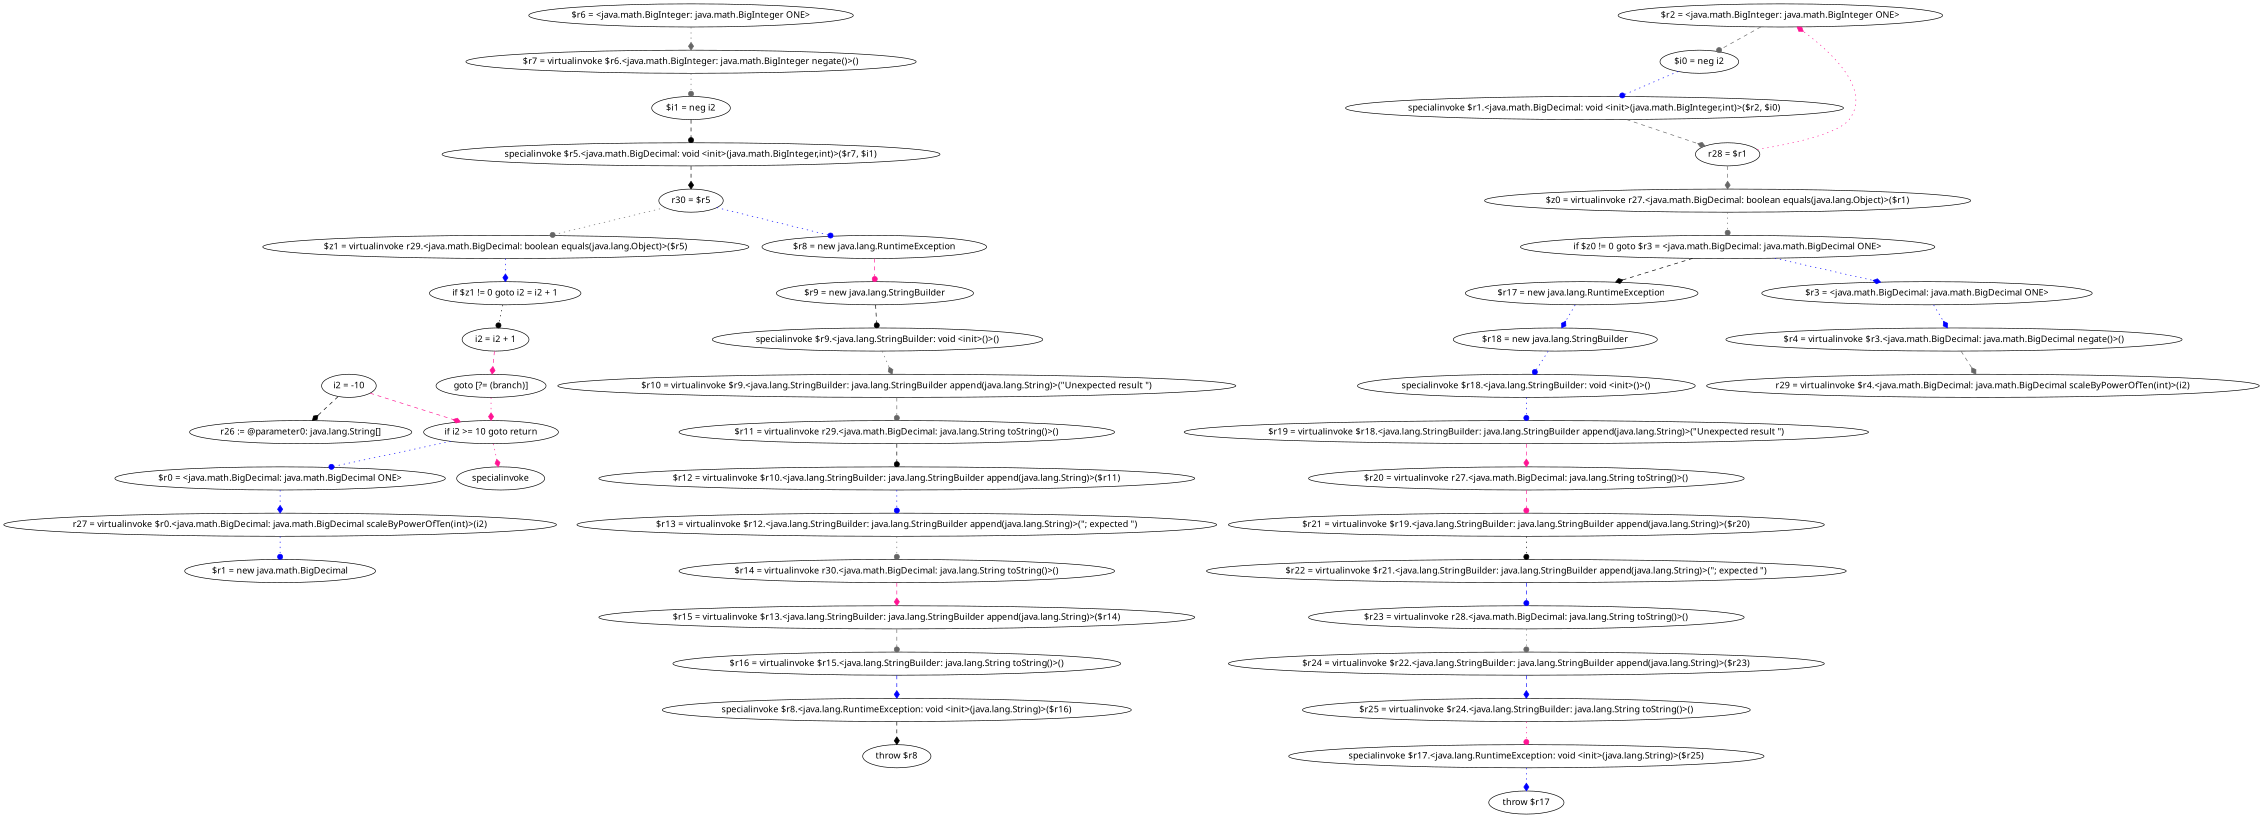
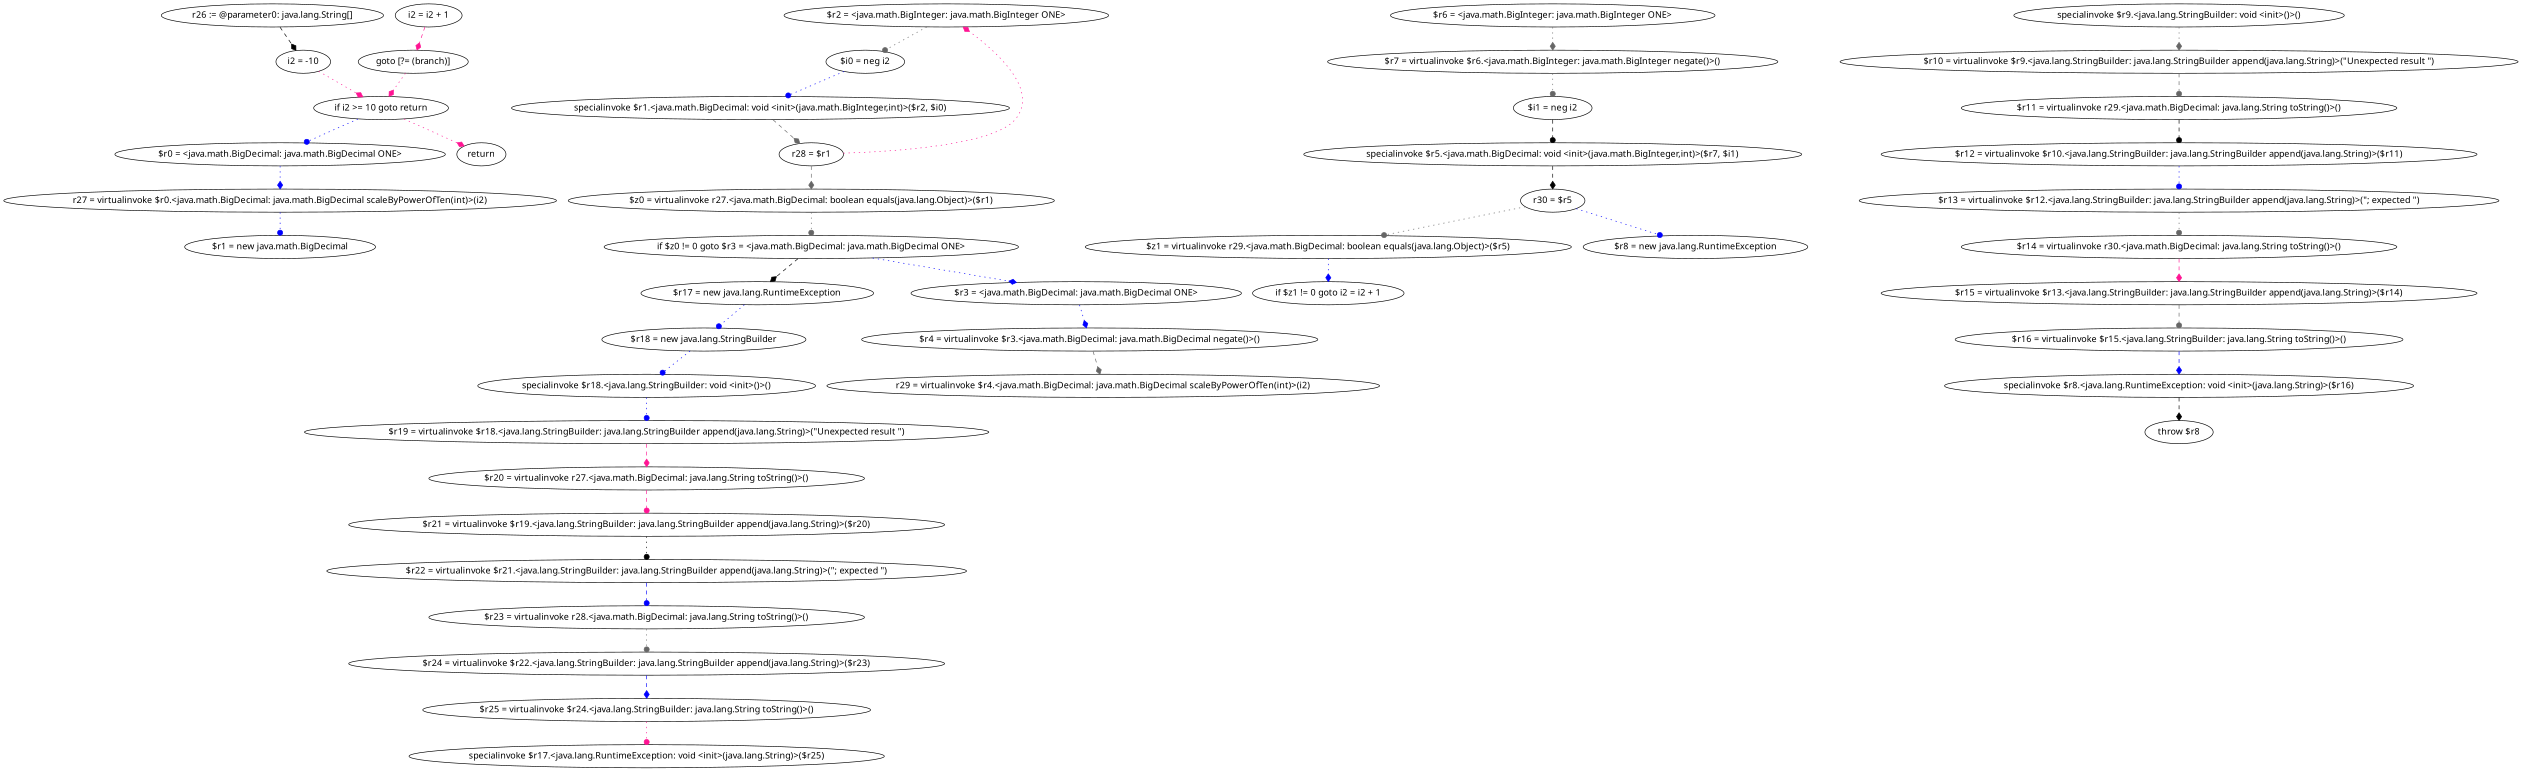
edge "$r2 = <java.math.BigInteger: java.math.BigInteger ONE>" -> "$i0 = neg i2": style dashed -> dotted
node "$r9 = new java.lang.StringBuilder": removed
edge "$r17 = new java.lang.RuntimeException" -> "$r18 = new java.lang.StringBuilder": arrowhead diamond -> dot
edge "if $z1 != 0 goto i2 = i2 + 1" -> "i2 = i2 + 1": removed
edge "i2 = -10" -> "r26 := @parameter0: java.lang.String[]": reversed
edge "i2 = -10" -> "if i2 >= 10 goto return": style dashed -> dotted
node "specialinvoke": label "specialinvoke" -> "return"
node "throw $r17": removed
